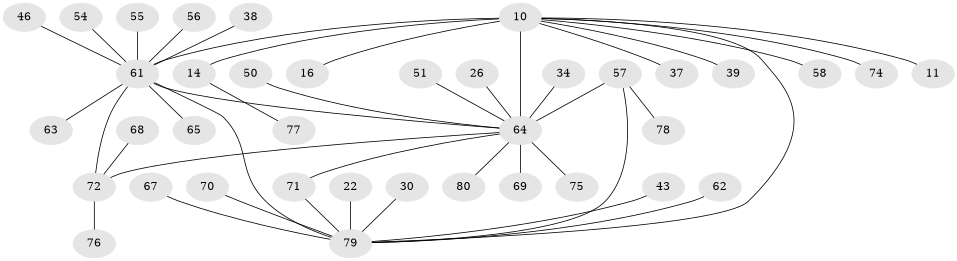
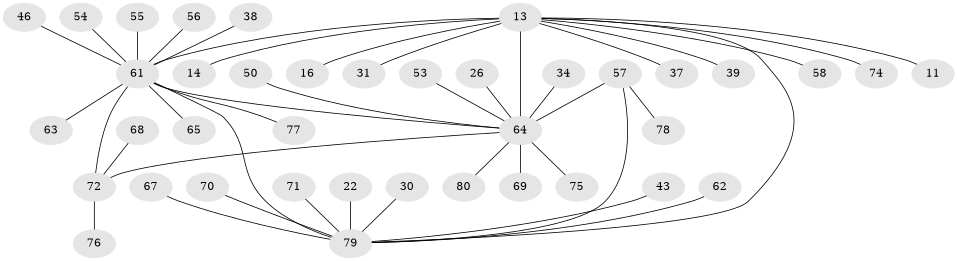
node "10": label "10" -> "13"
node "31": added
node "51": label "51" -> "53"
edge "14" -- "77": now "61" -- "77"
edge "64" -- "71": removed
